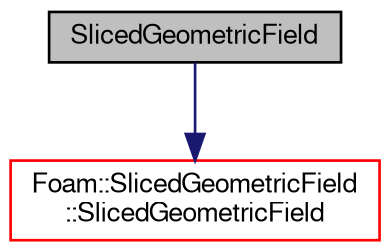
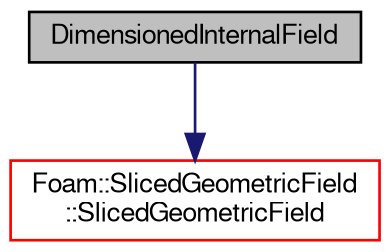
node "SlicedGeometricField": label "SlicedGeometricField" -> "DimensionedInternalField"
